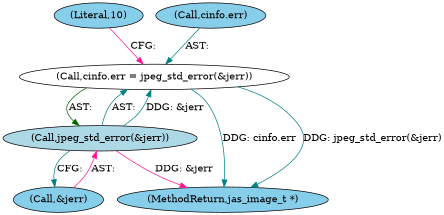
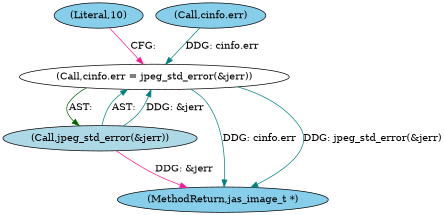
edge "(Call,cinfo.err)" -> "(Call,cinfo.err = jpeg_std_error(&jerr))": label "AST: " -> "DDG: cinfo.err"
node "(Call,&jerr)": removed
